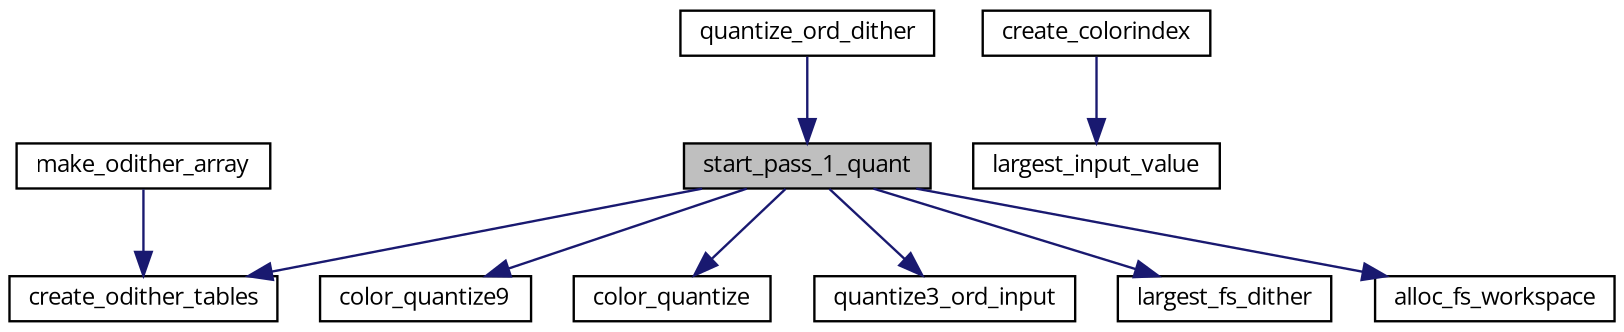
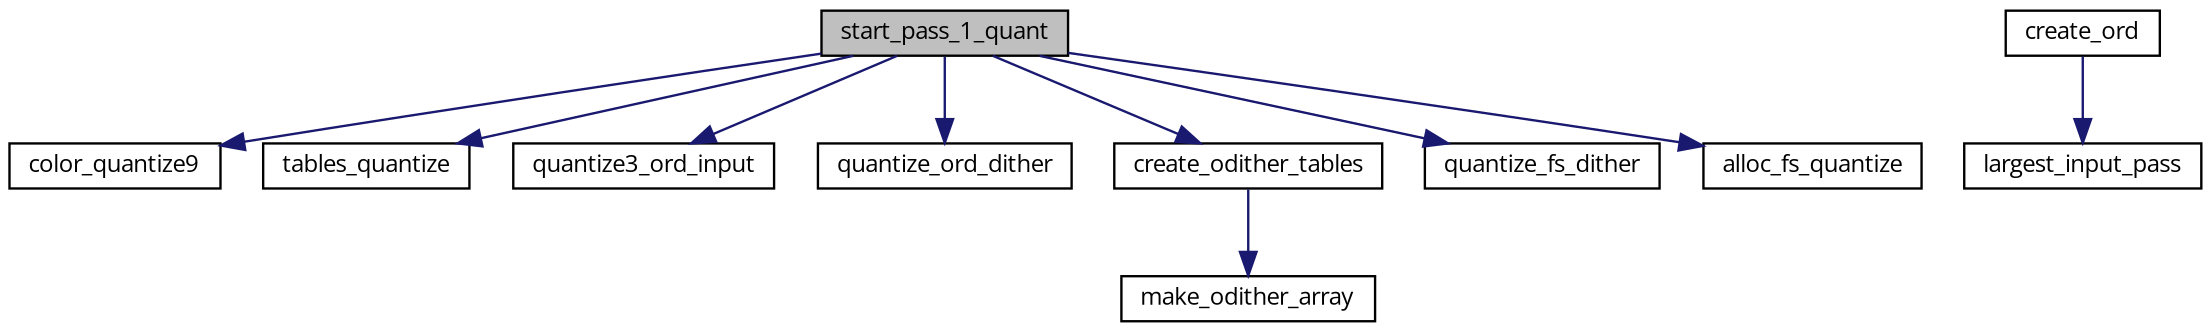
node "create_colorindex": label "create_colorindex" -> "create_ord"
edge "quantize_ord_dither" -> "start_pass_1_quant": reversed
node "largest_input_value": label "largest_input_value" -> "largest_input_pass"
edge "make_odither_array" -> "create_odither_tables": reversed
node "color_quantize": label "color_quantize" -> "tables_quantize"
node "largest_fs_dither": label "largest_fs_dither" -> "quantize_fs_dither"
node "alloc_fs_workspace": label "alloc_fs_workspace" -> "alloc_fs_quantize"
